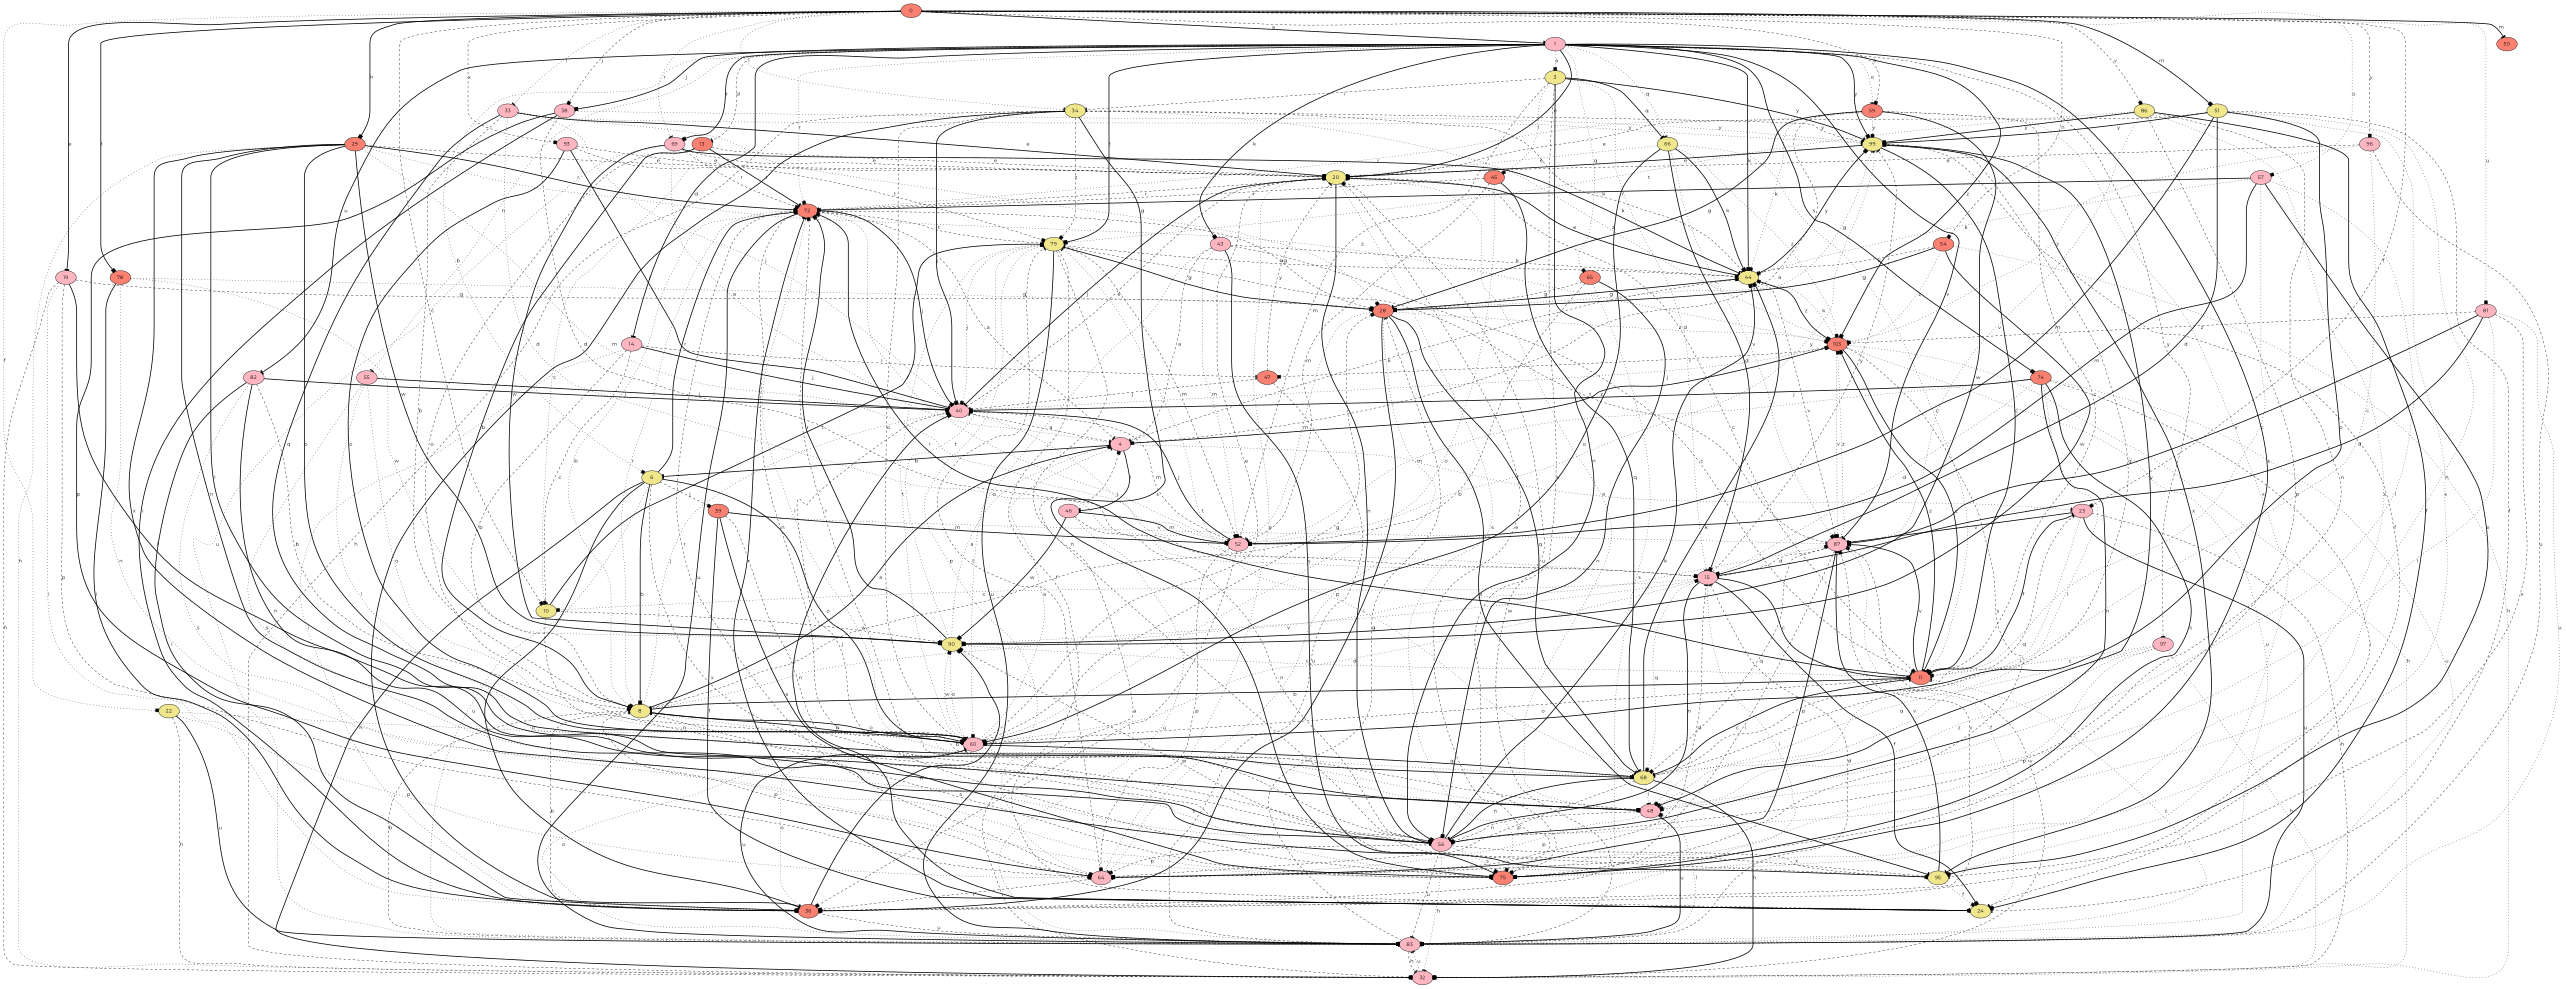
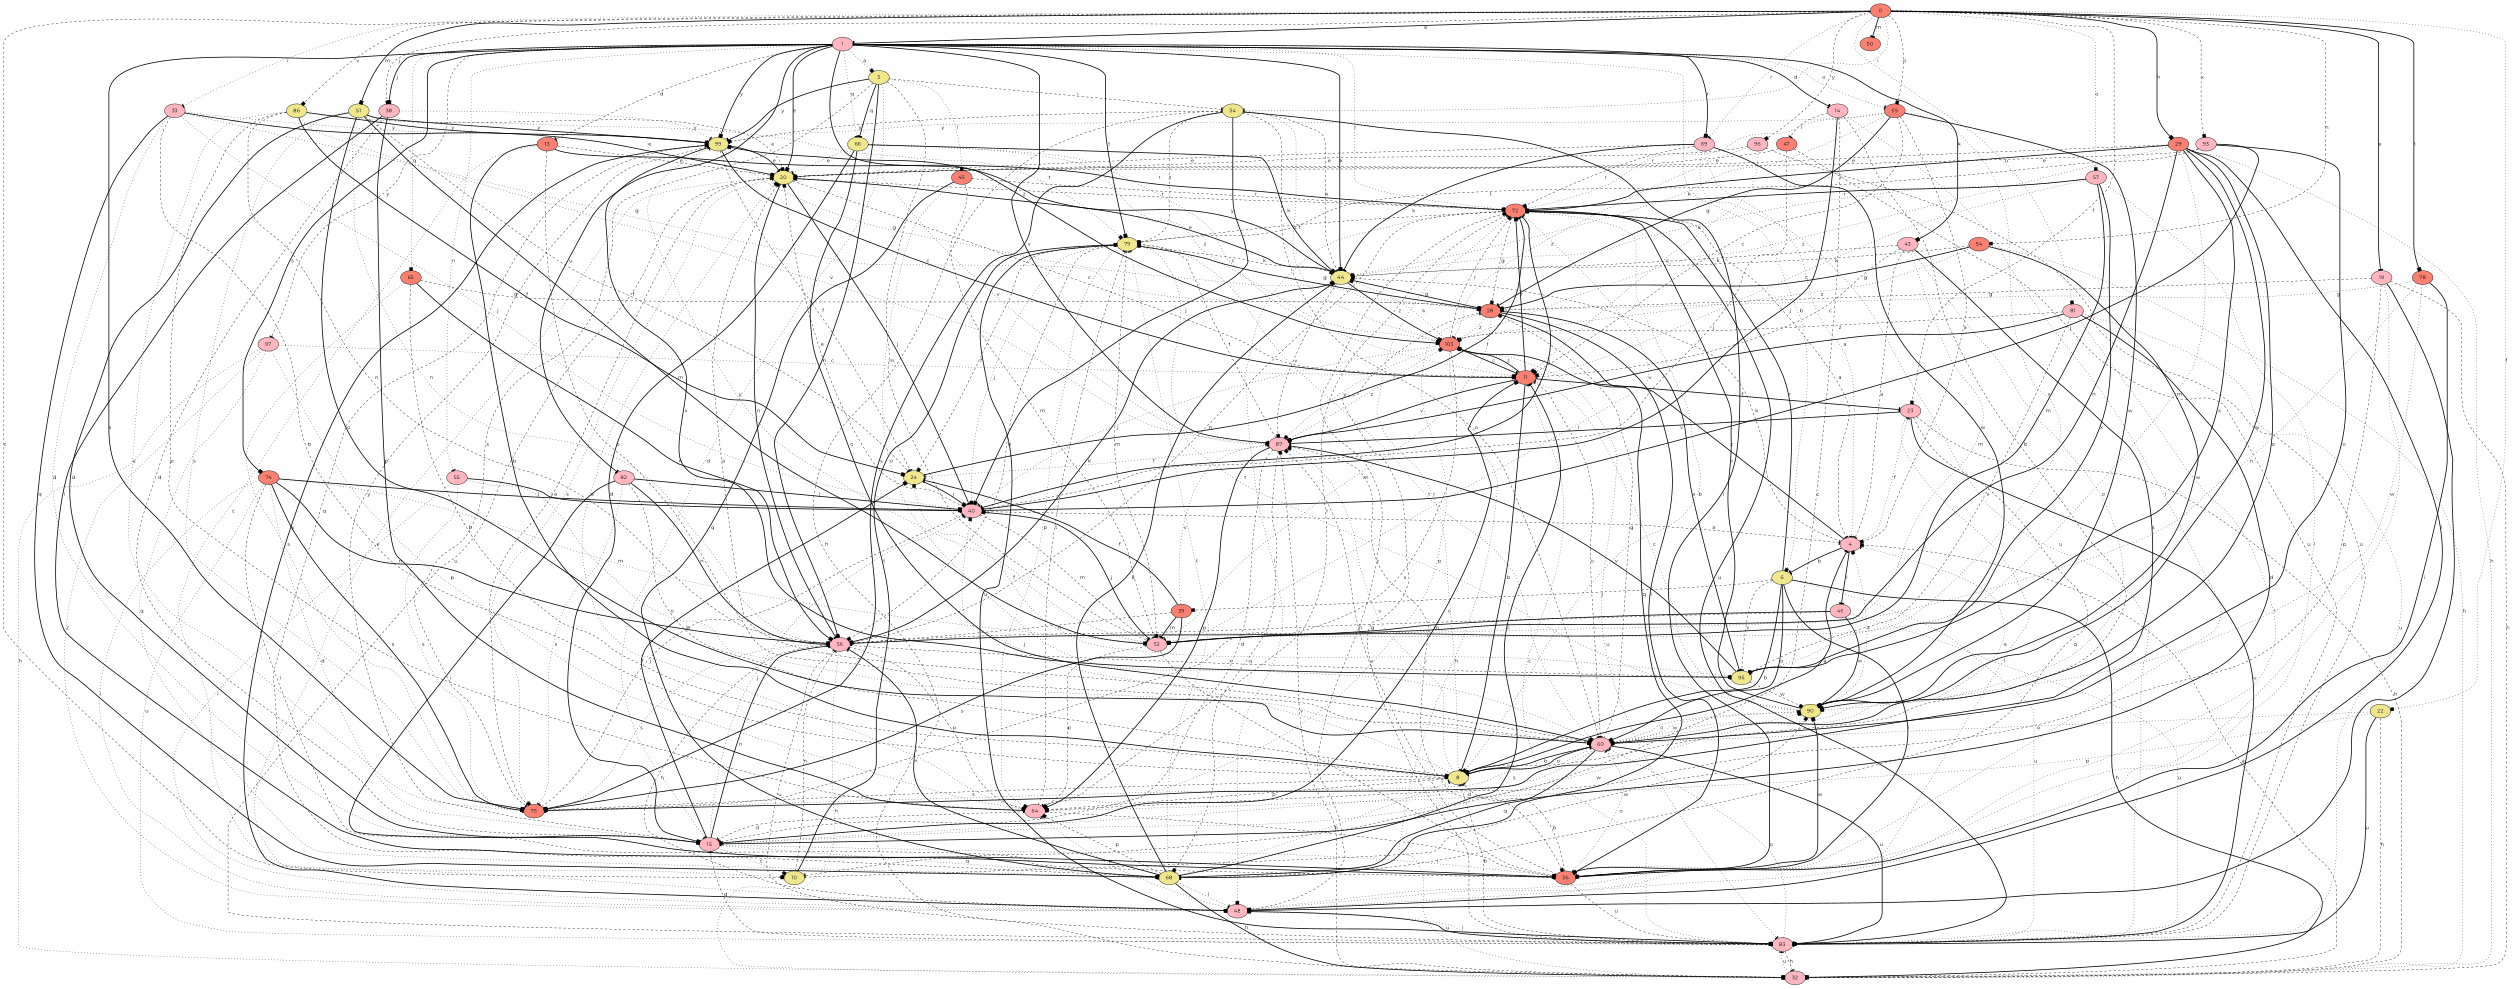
edge "47" -> "20": label "y" -> "e"
edge "103" -> "47": now "103" -> "72"
